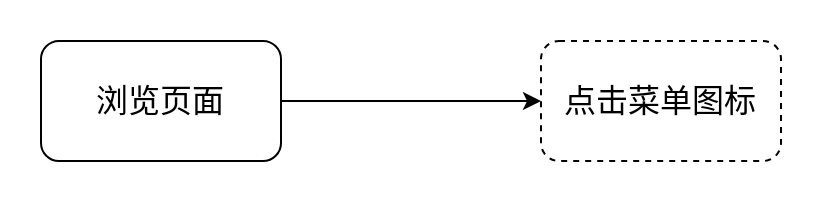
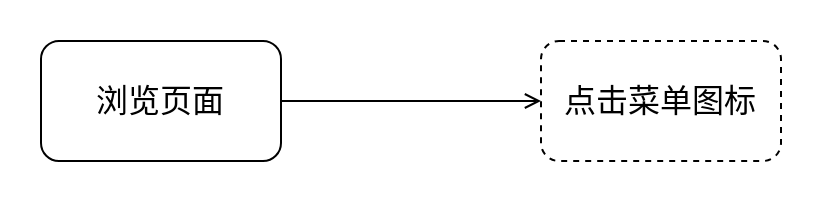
edge "浏览页面" -> "点击菜单图标": arrowhead classic -> open
